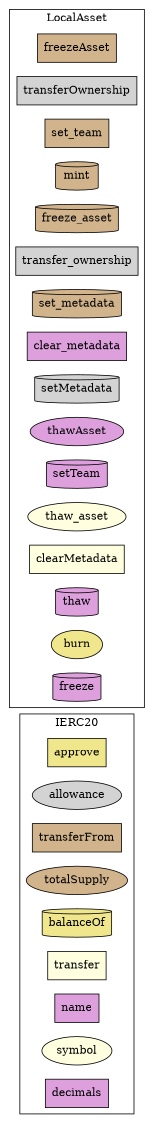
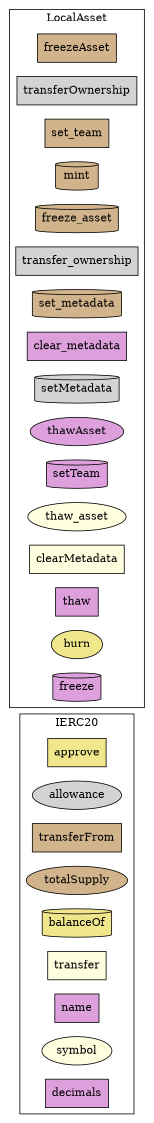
node "thaw": shape cylinder -> box
